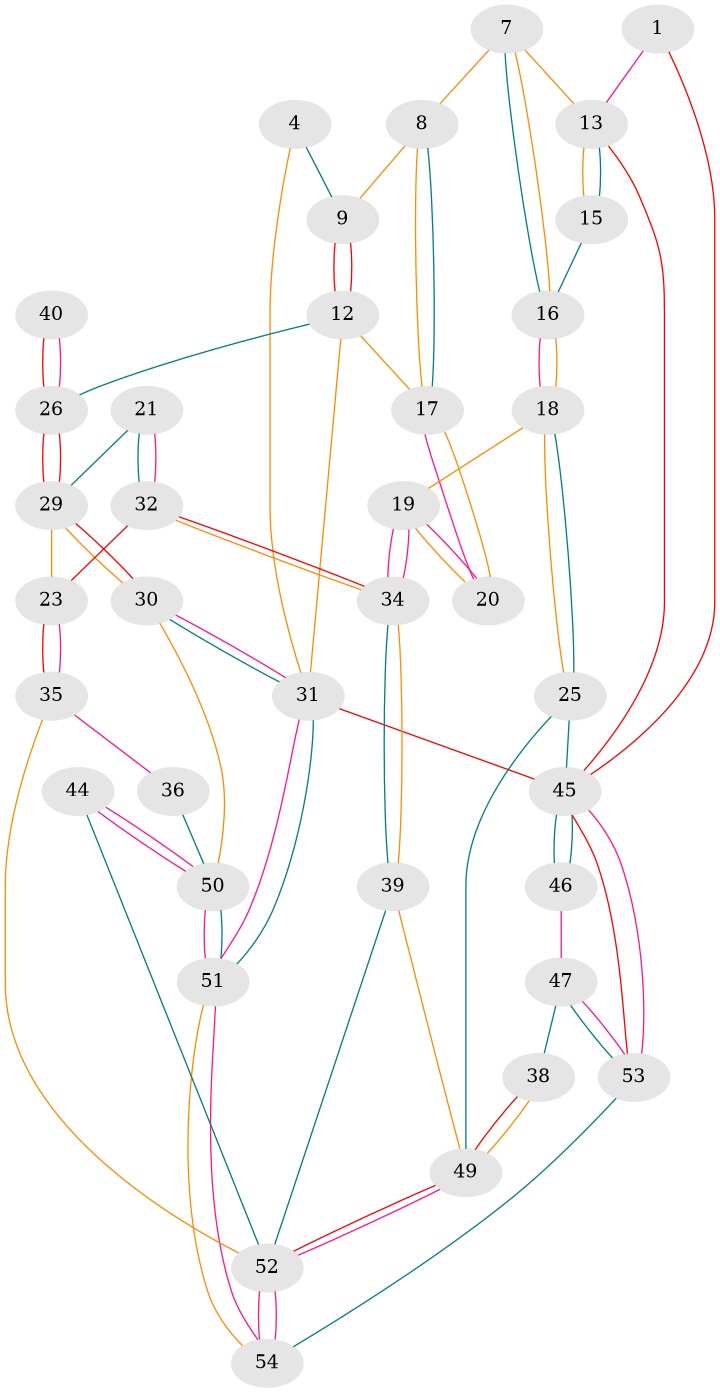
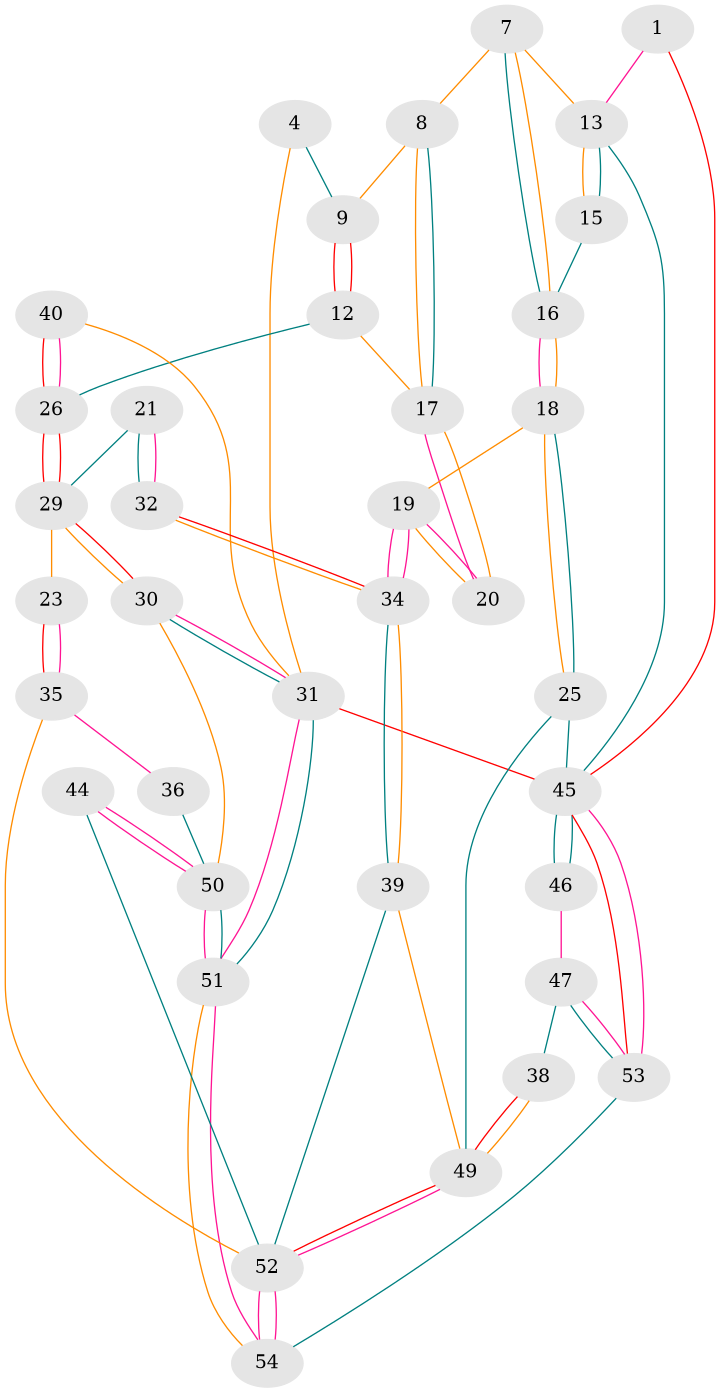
edge "13" -- "45": color red -> teal
edge "12" -- "31": now "40" -- "31"
edge "32" -- "23": removed
